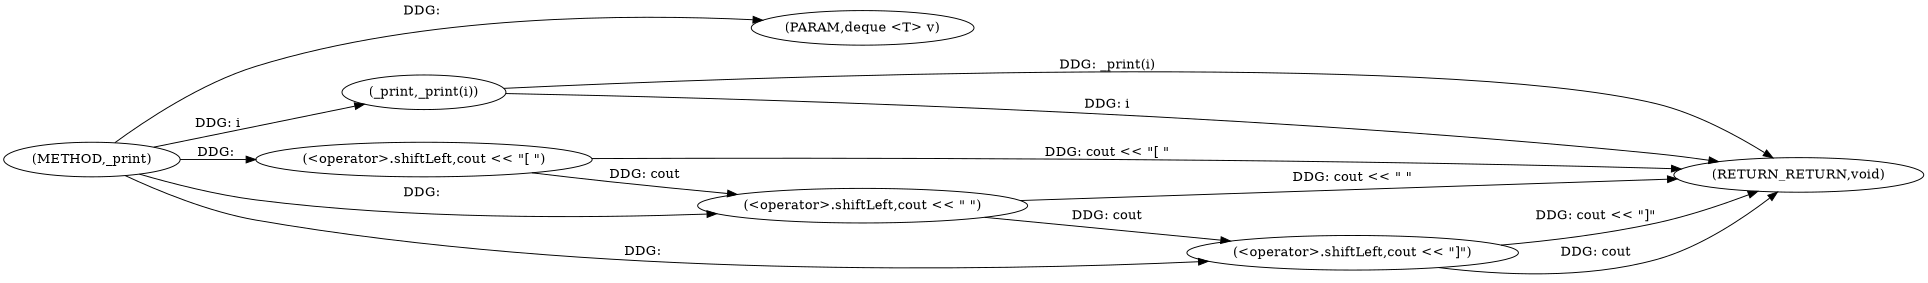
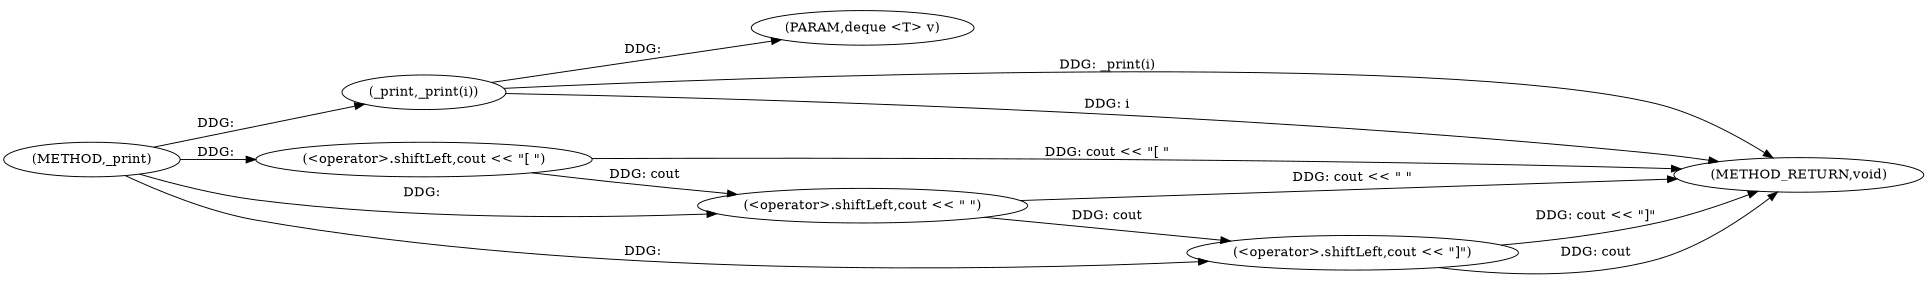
edge "(METHOD,_print)" -> "(PARAM,deque <T> v)": now "(_print,_print(i))" -> "(PARAM,deque <T> v)"
edge "(METHOD,_print)" -> "(_print,_print(i))": label "DDG: i" -> "DDG: "
node "(RETURN_RETURN,void)": label "(RETURN_RETURN,void)" -> "(METHOD_RETURN,void)"
